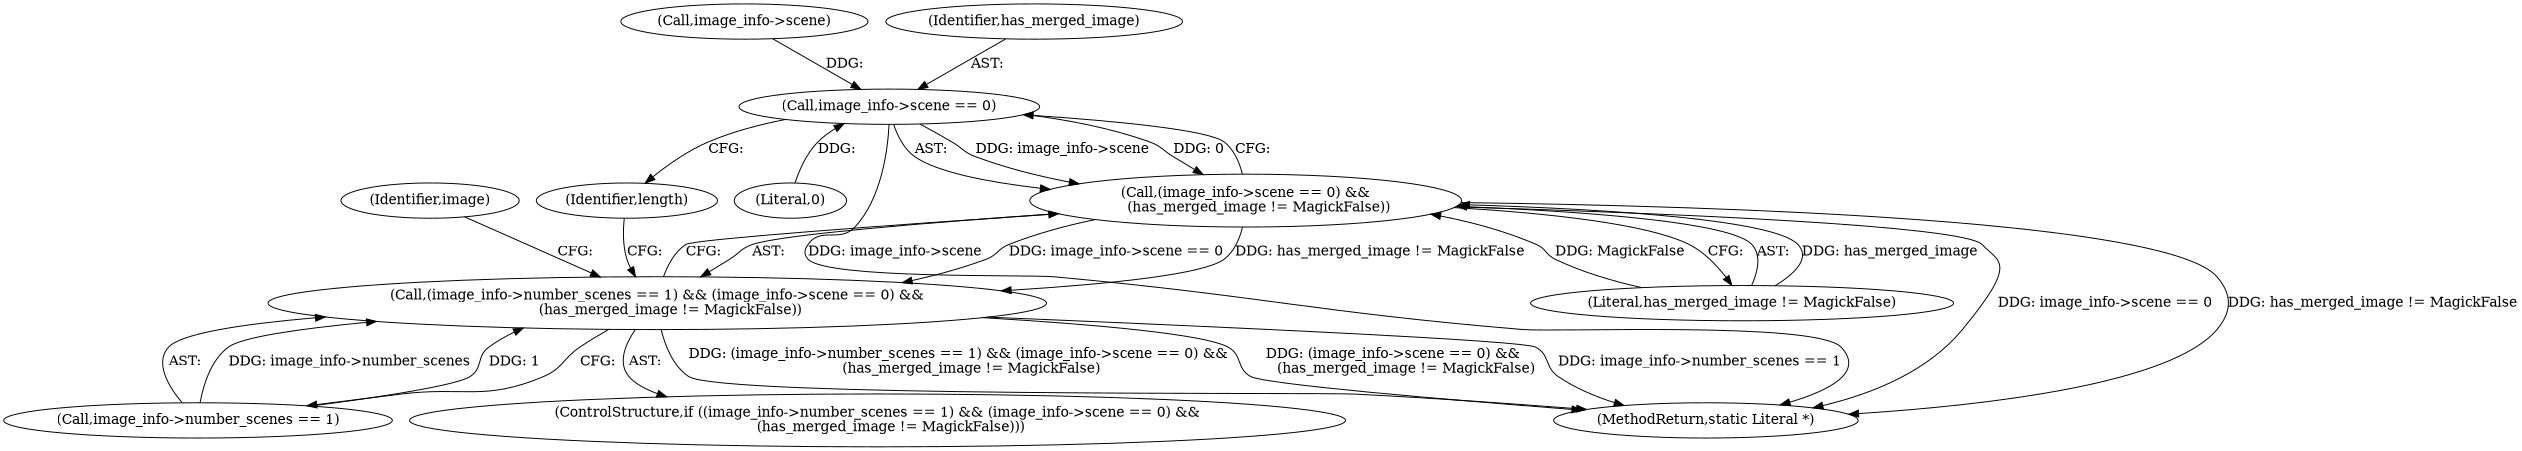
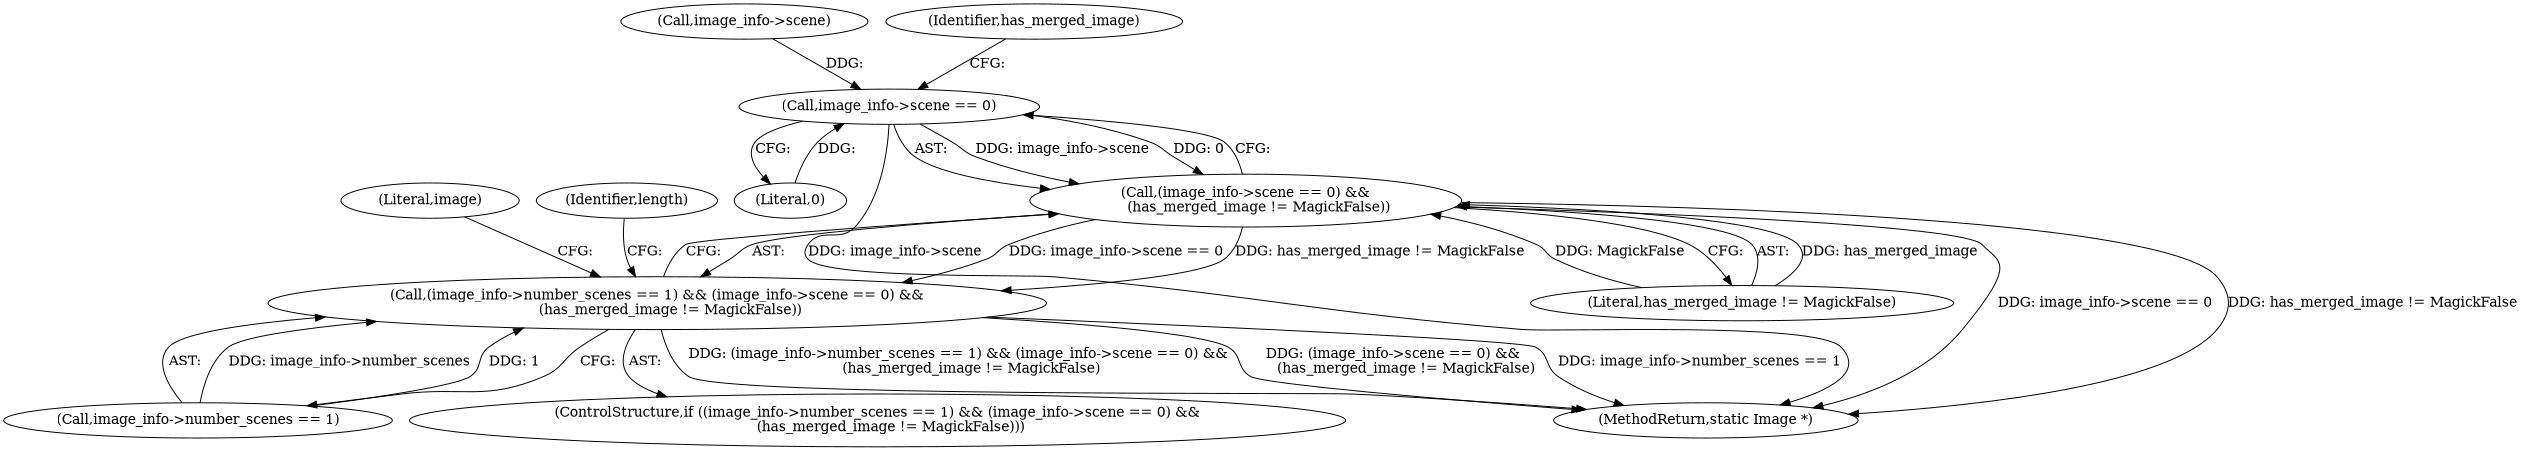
edge "(Identifier,has_merged_image)" -> "(Call,image_info->scene == 0)": label "AST: " -> "CFG: "
edge "(Call,image_info->scene == 0)" -> "(Identifier,length)": now "(Call,image_info->scene == 0)" -> "(Literal,0)"
node "(Identifier,image)": label "(Identifier,image)" -> "(Literal,image)"
node "(MethodReturn,static Literal *)": label "(MethodReturn,static Literal *)" -> "(MethodReturn,static Image *)"
